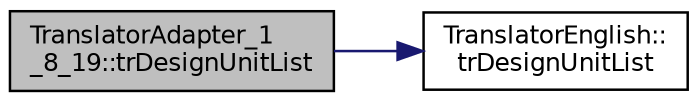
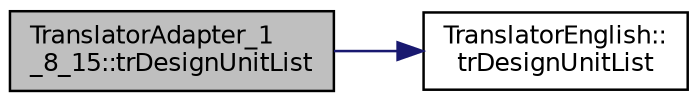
node "TranslatorAdapter_1 _8_19::trDesignUnitList": label "TranslatorAdapter_1 _8_19::trDesignUnitList" -> "TranslatorAdapter_1 _8_15::trDesignUnitList"
